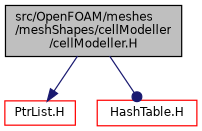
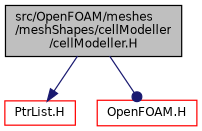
node "HashTable.H": label "HashTable.H" -> "OpenFOAM.H"
